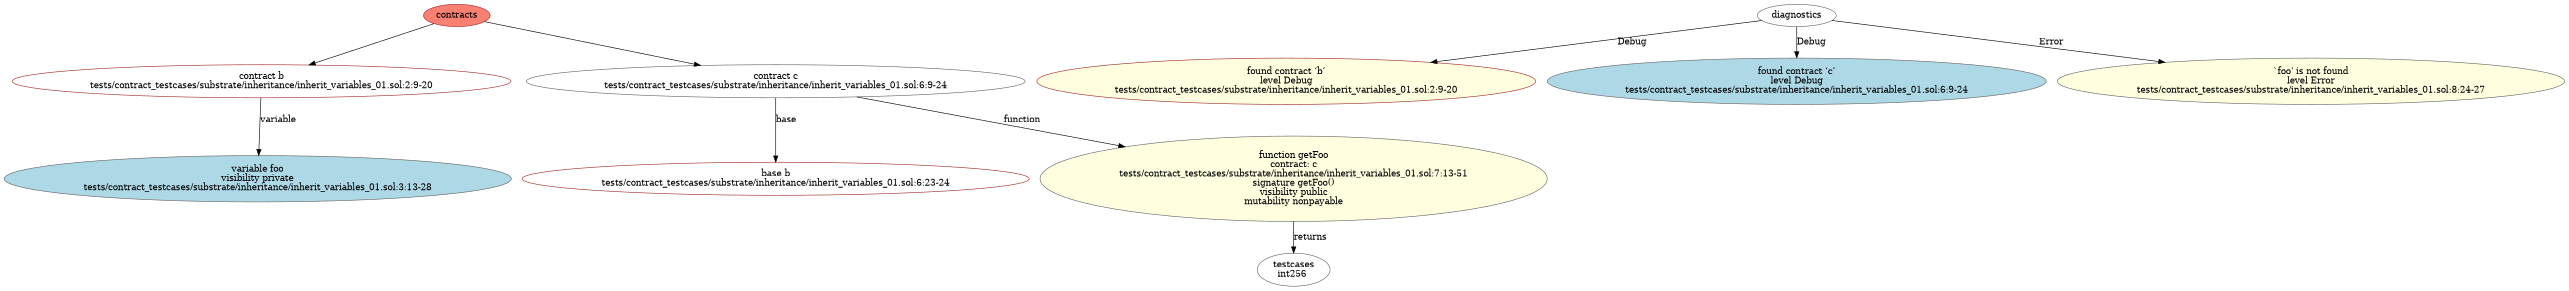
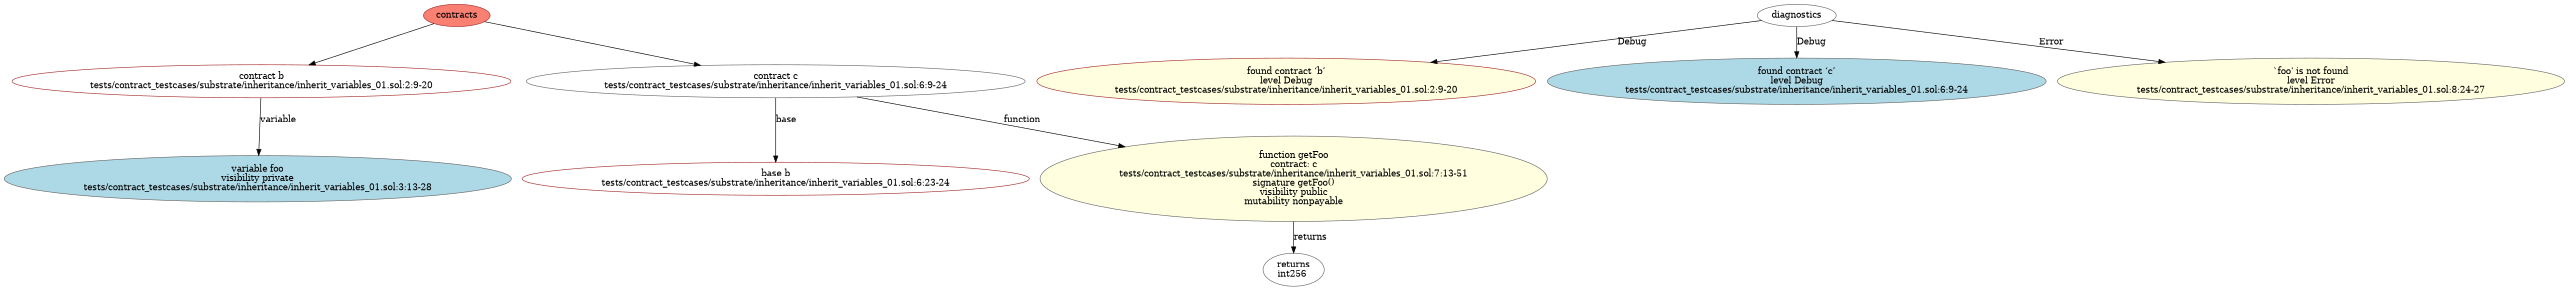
node "testcases int256": label "testcases int256" -> "returns int256"
